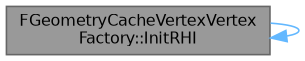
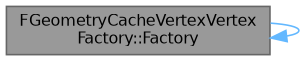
node "FGeometryCacheVertexVertex Factory::InitRHI": label "FGeometryCacheVertexVertex Factory::InitRHI" -> "FGeometryCacheVertexVertex Factory::Factory"
